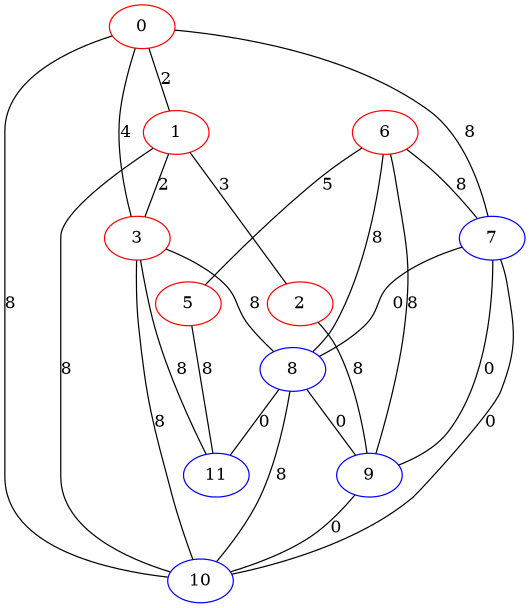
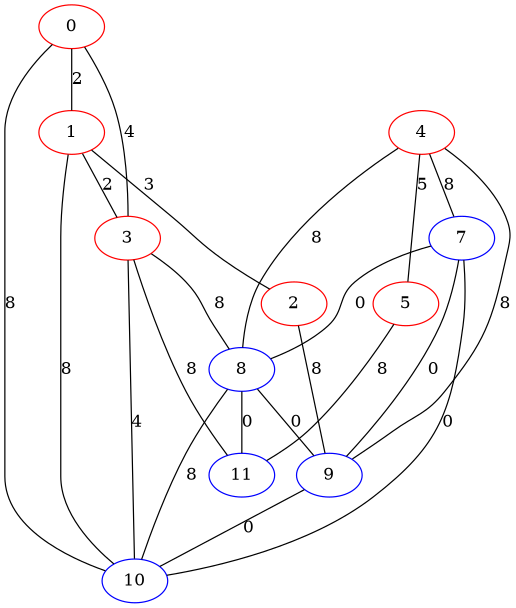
edge "0" -- "7": removed, label "8"
node "6": label "6" -> "4"
edge "3" -- "10": label "8" -> "4"
